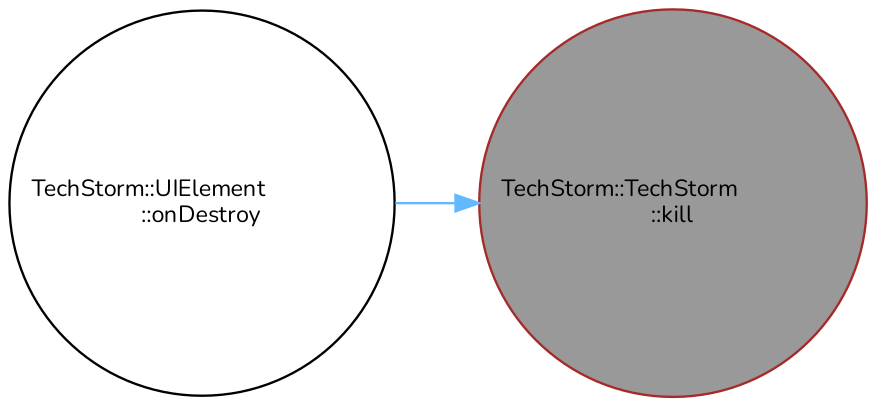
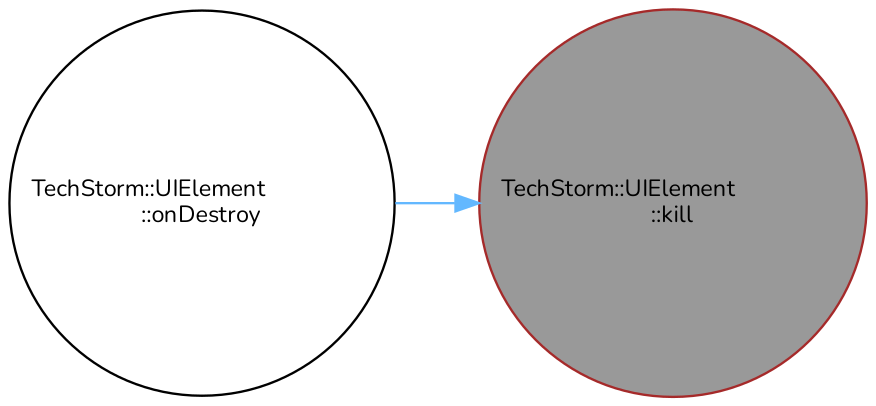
node "TechStorm::TechStorm ::kill": label "TechStorm::TechStorm ::kill" -> "TechStorm::UIElement ::kill"
